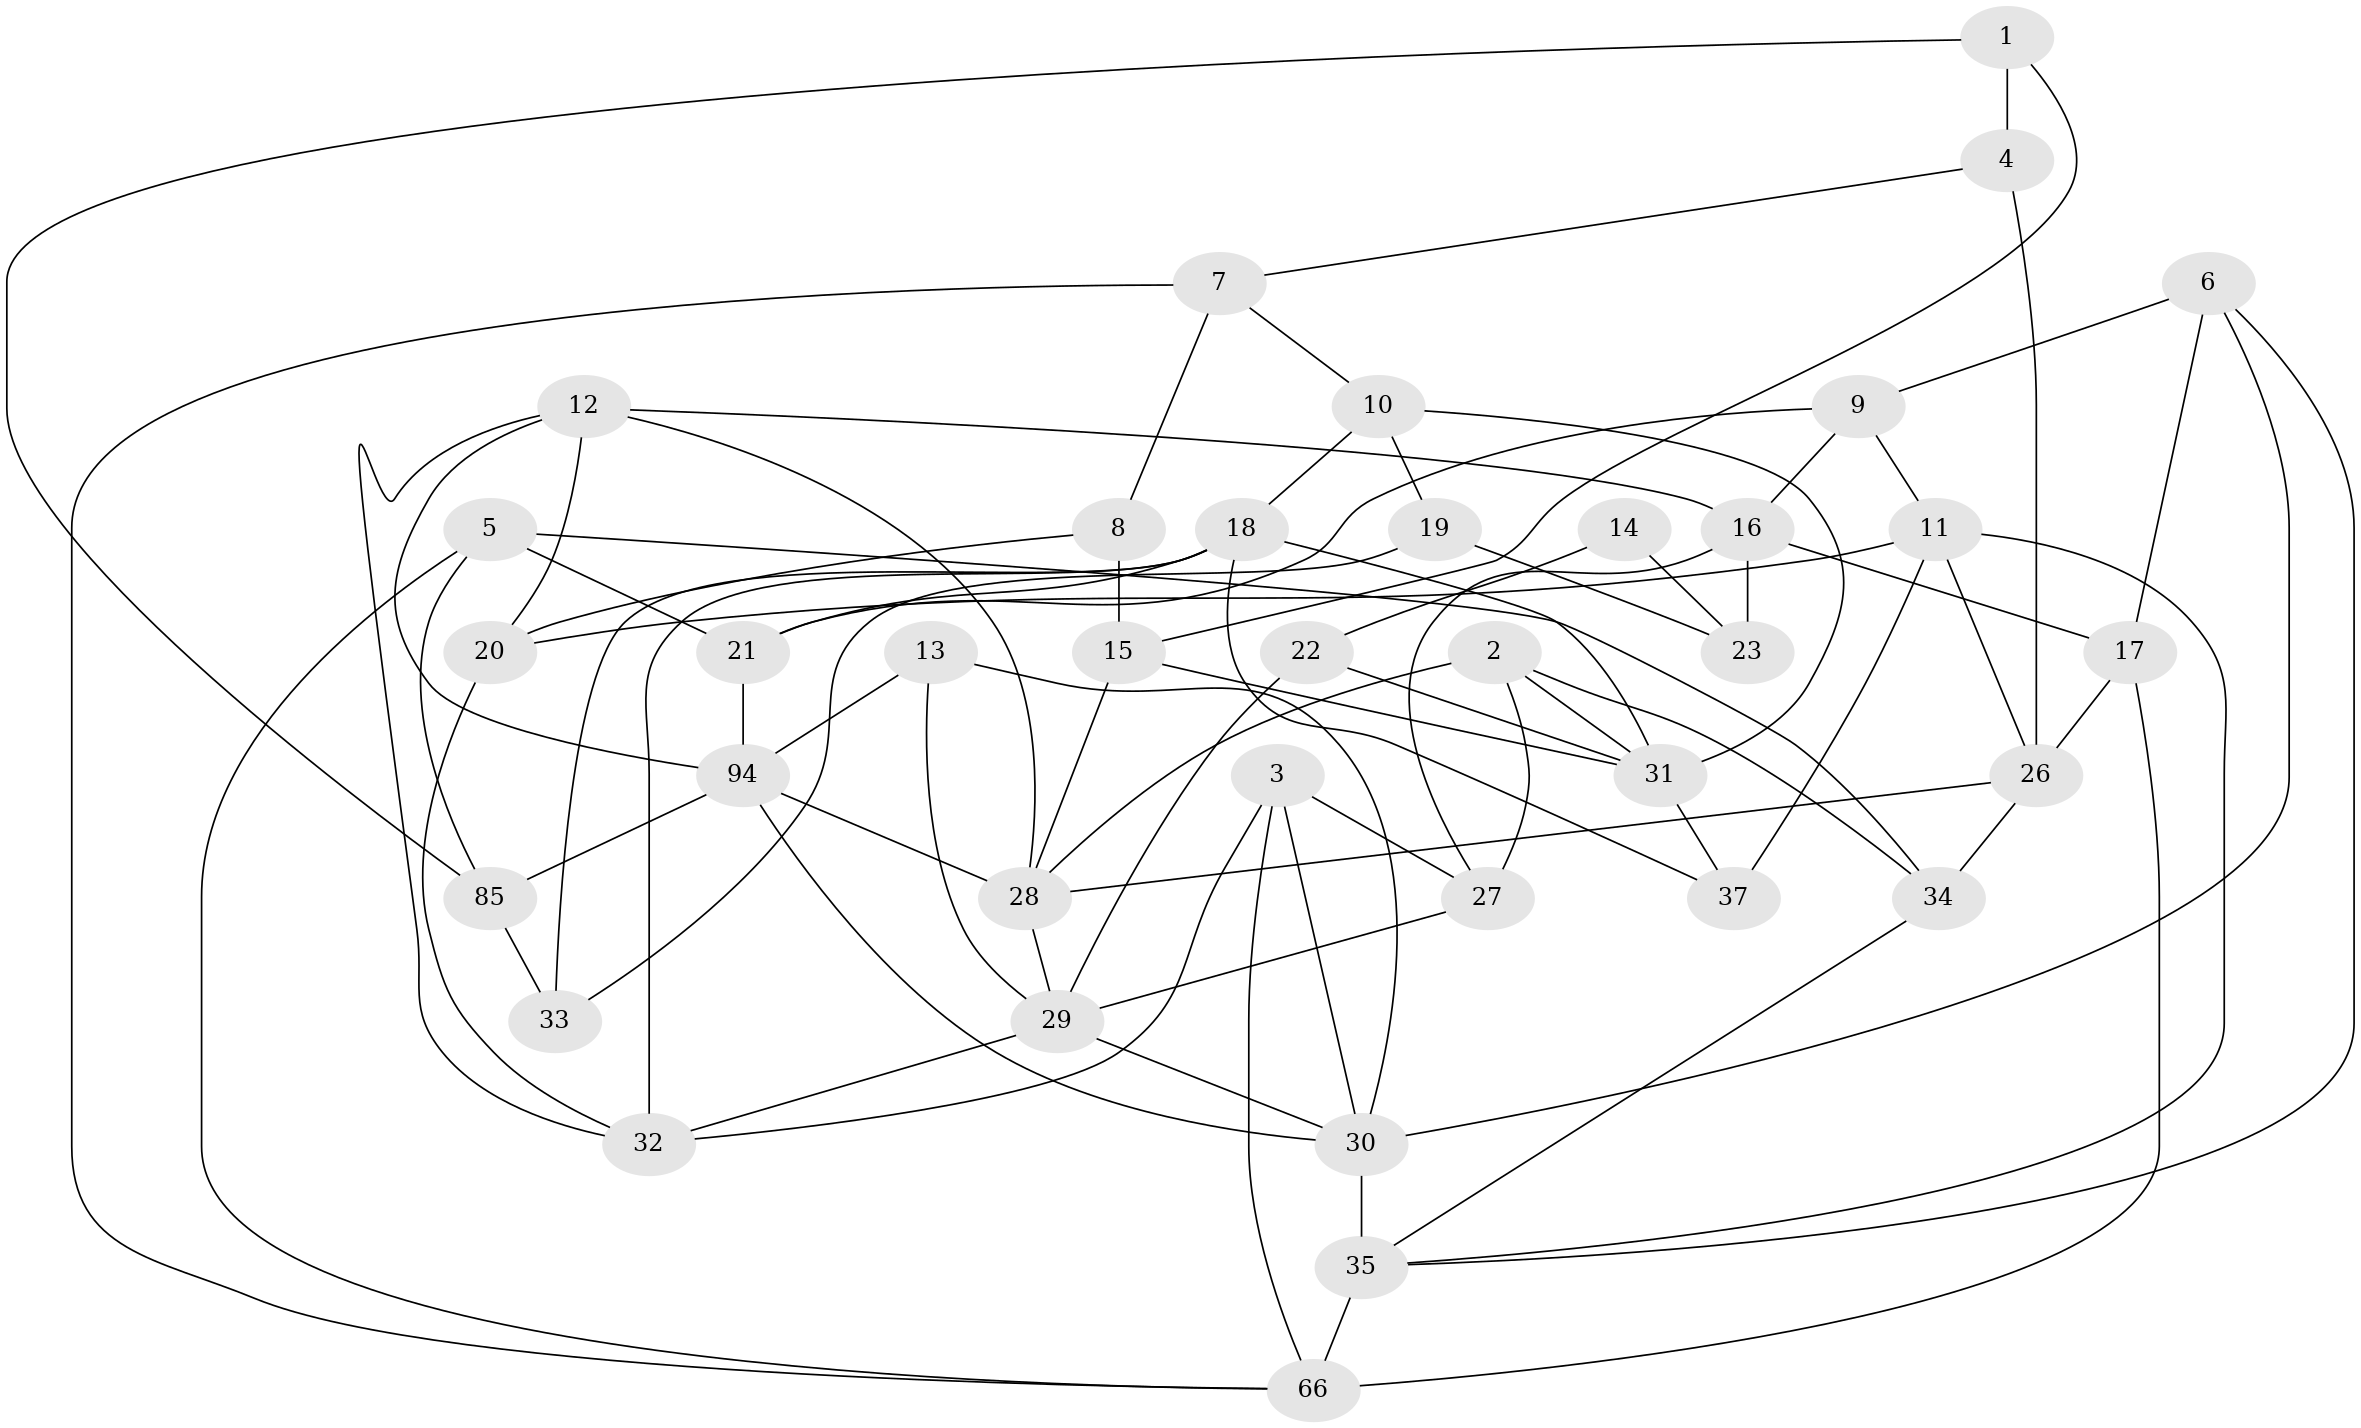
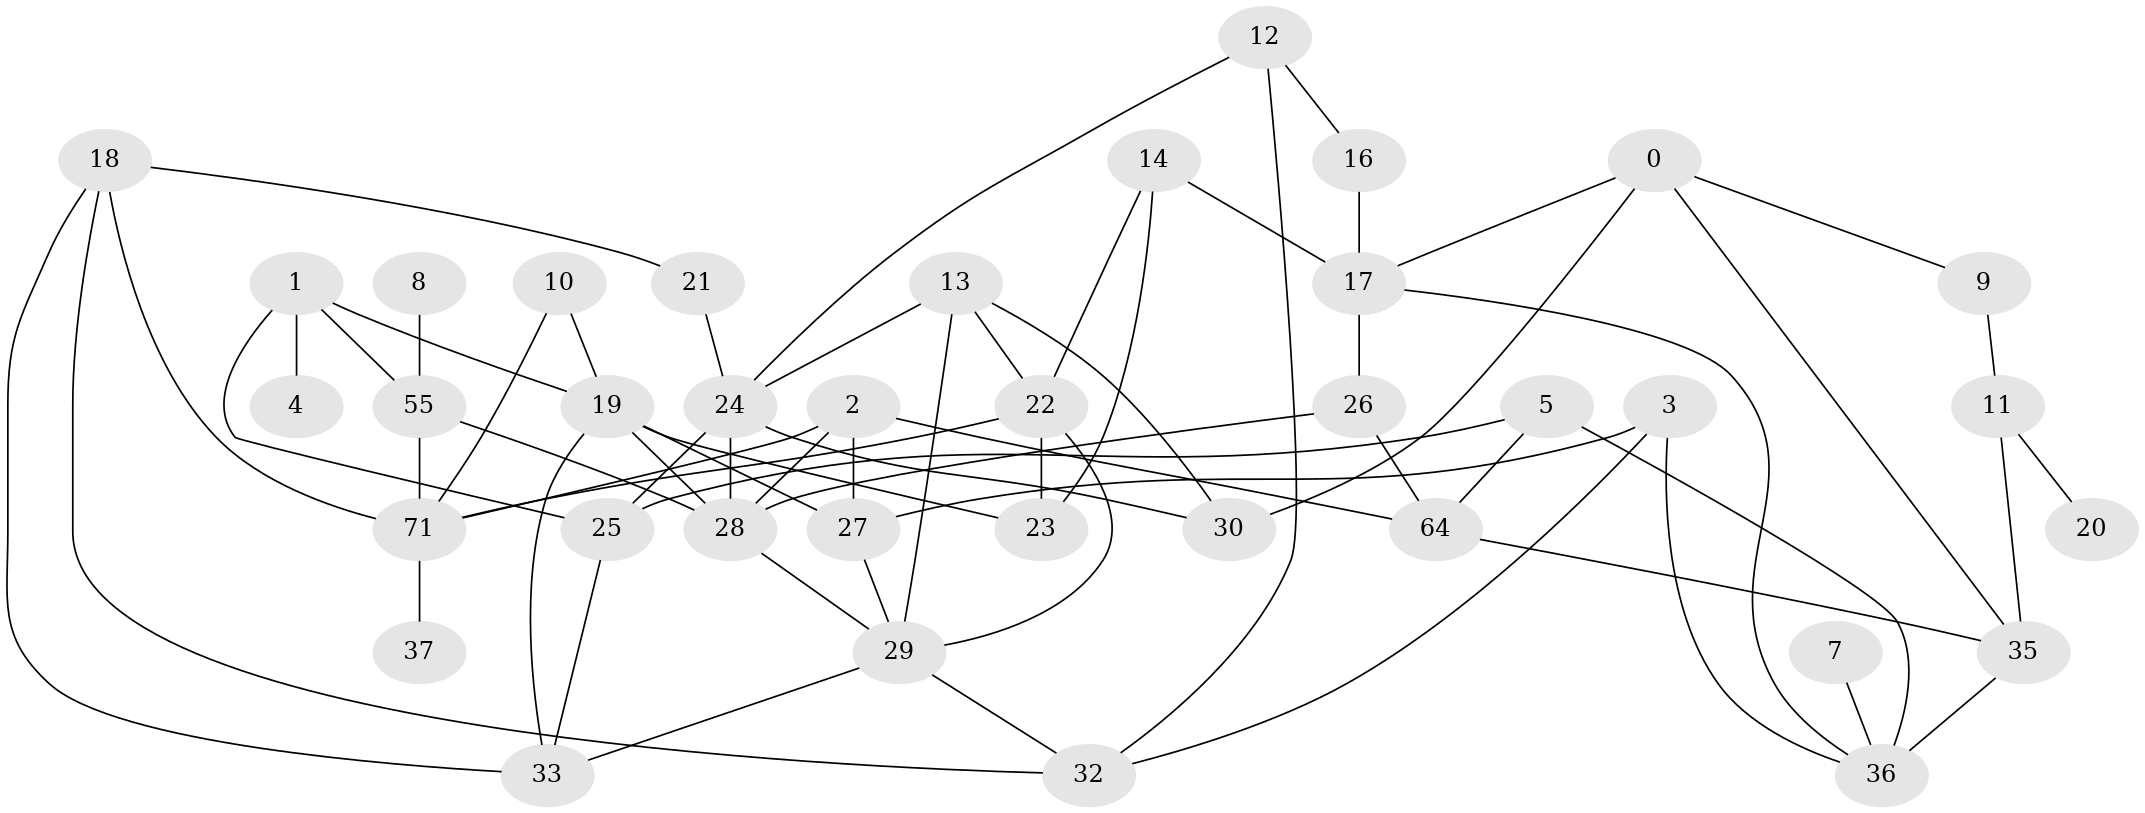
edge "14" -- "17": added
edge "4" -- "7": removed
node "6": label "6" -> "0"
edge "13" -- "22": added
edge "7" -- "10": removed
edge "1" -- "19": added
edge "7" -- "8": removed
edge "4" -- "26": removed
edge "10" -- "18": removed
edge "9" -- "16": removed
edge "12" -- "28": now "19" -- "28"
edge "9" -- "21": removed
edge "12" -- "20": removed
edge "8" -- "20": removed
edge "5" -- "21": removed
edge "16" -- "23": now "22" -- "23"
edge "16" -- "27": now "19" -- "27"
node "15": label "15" -> "55"
edge "11" -- "26": removed
edge "11" -- "37": removed
edge "18" -- "37": removed
node "94": label "94" -> "24"
node "31": label "31" -> "71"
node "85": label "85" -> "25"
node "34": label "34" -> "64"
edge "20" -- "32": removed
edge "3" -- "30": removed
edge "29" -- "30": now "29" -- "33"
edge "30" -- "35": removed
node "66": label "66" -> "36"
